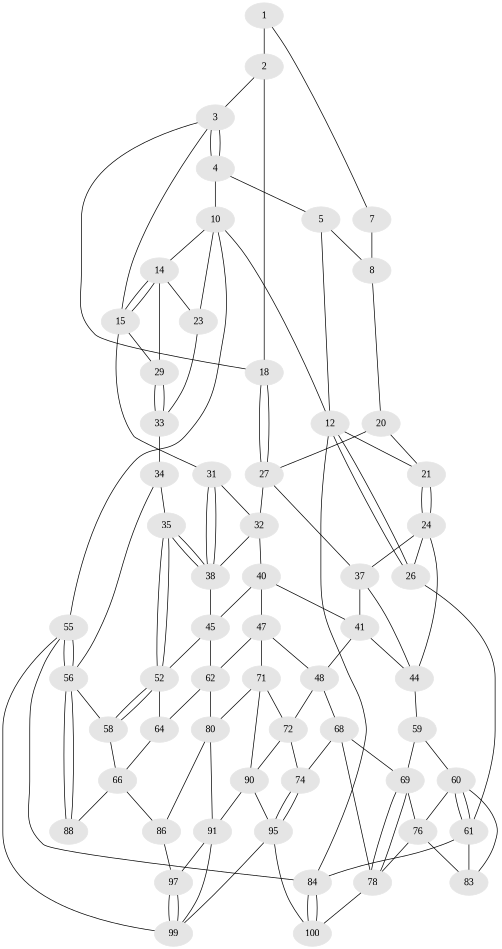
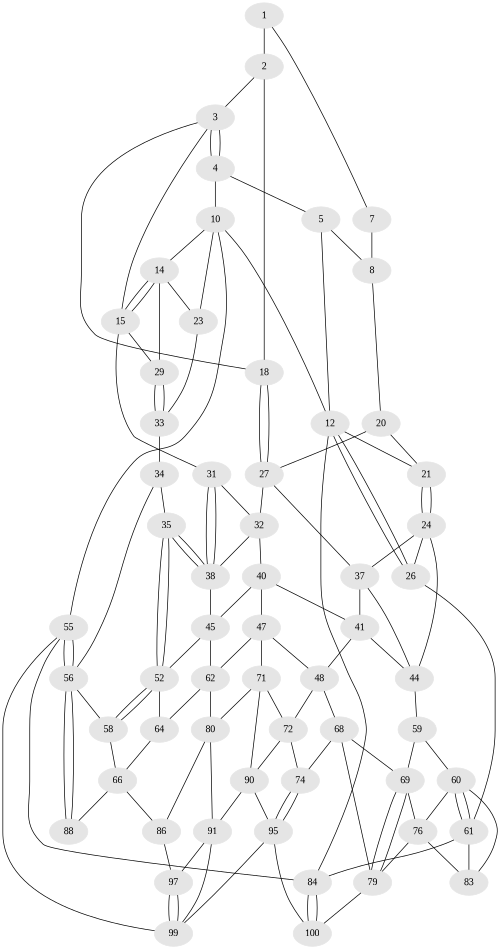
node "78": label "78" -> "79"
